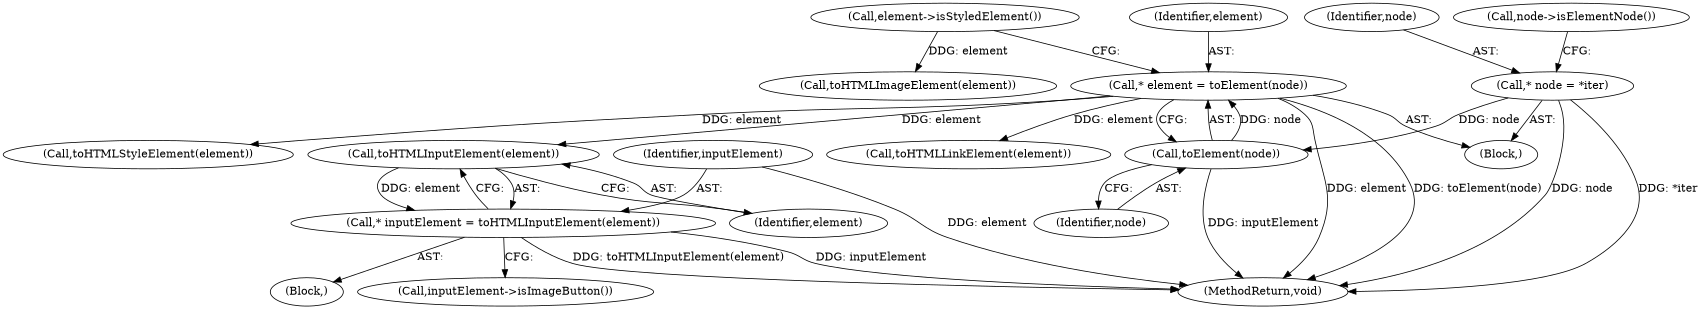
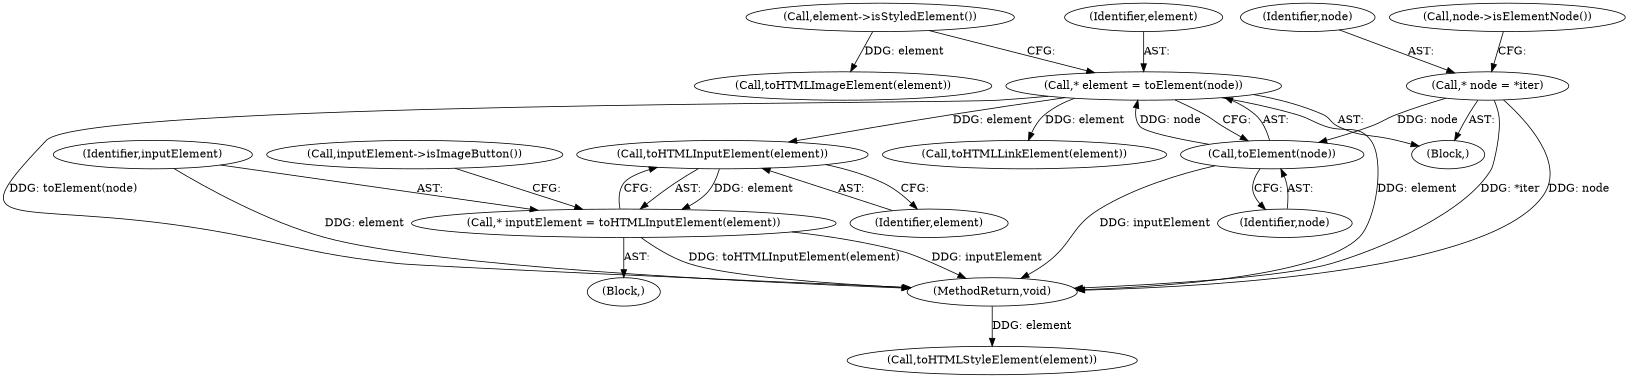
edge "(Call,* element = toElement(node))" -> "(Call,toHTMLStyleElement(element))": now "(MethodReturn,void)" -> "(Call,toHTMLStyleElement(element))"
edge "(Call,* inputElement = toHTMLInputElement(element))" -> "(Call,inputElement->isImageButton())": reversed
